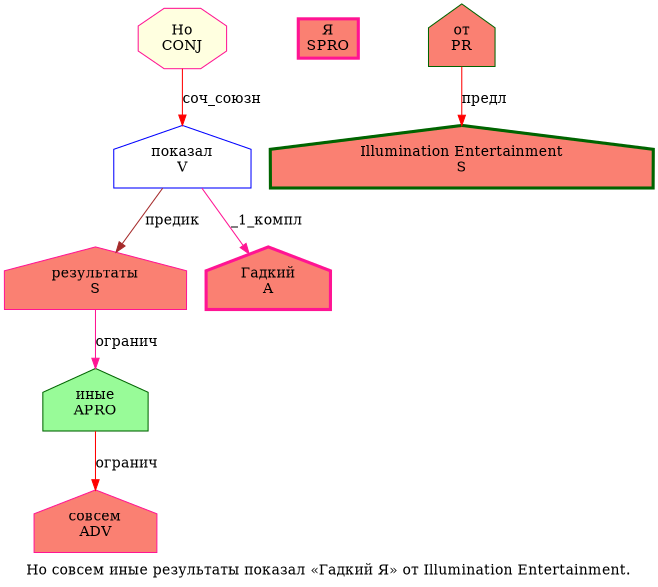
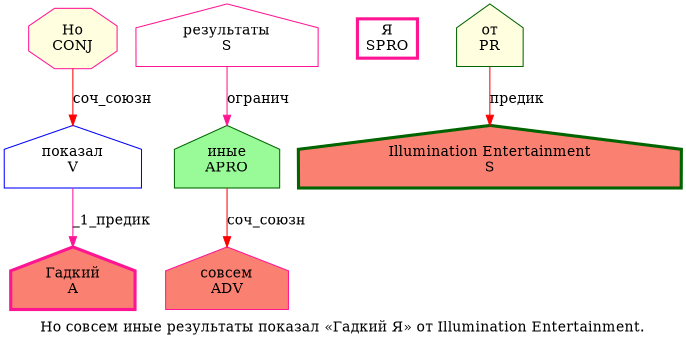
node "Я SPRO": fillcolor salmon -> white
node "от PR": fillcolor salmon -> lightyellow
edge "от PR" -> "Illumination Entertainment S": label "предл" -> "предик"
edge "показал V" -> "результаты S": removed, label "предик"
edge "показал V" -> "Гадкий A": label "_1_компл" -> "_1_предик"
node "результаты S": fillcolor salmon -> white
edge "иные APRO" -> "совсем ADV": label "огранич" -> "соч_союзн"
